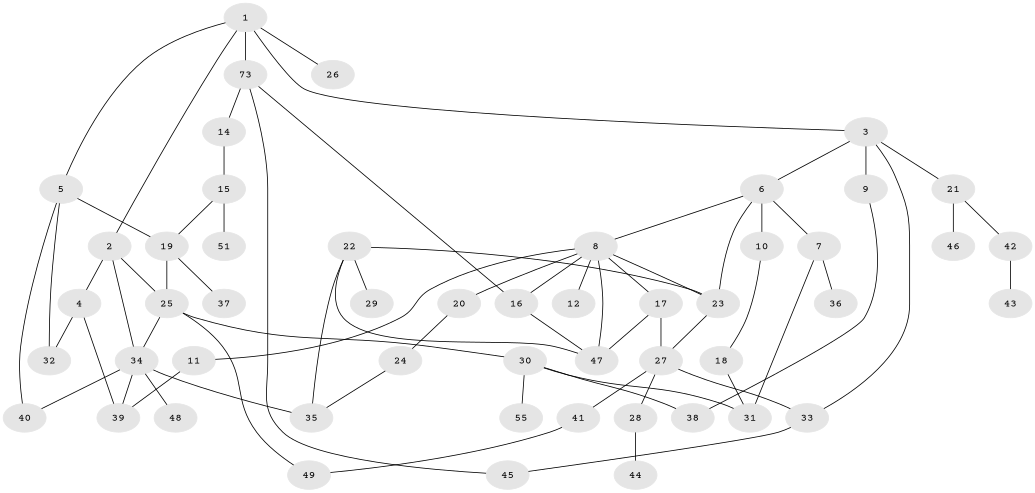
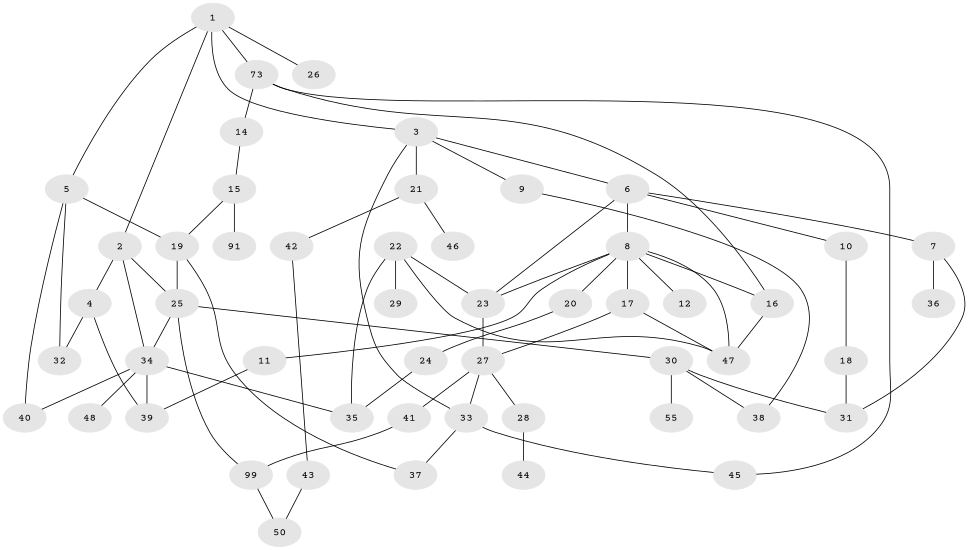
node "51": label "51" -> "91"
edge "33" -- "37": added
node "49": label "49" -> "99"
node "50": added
